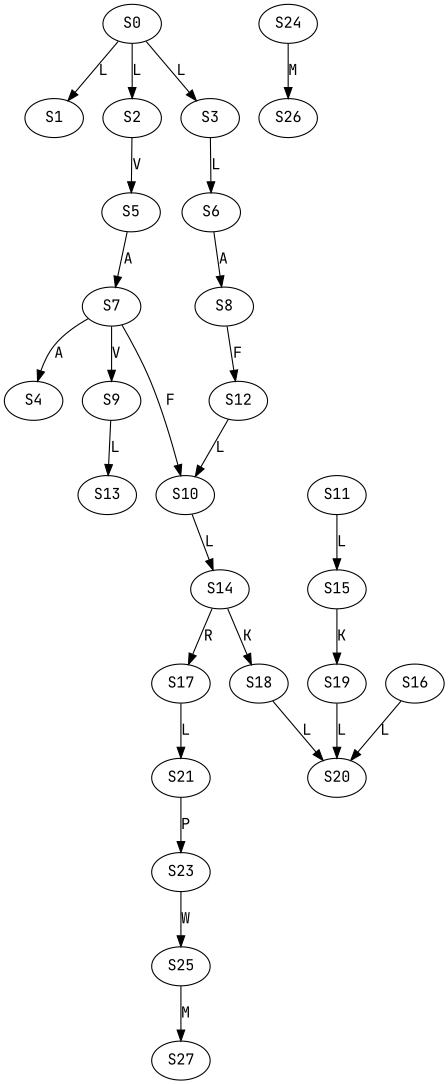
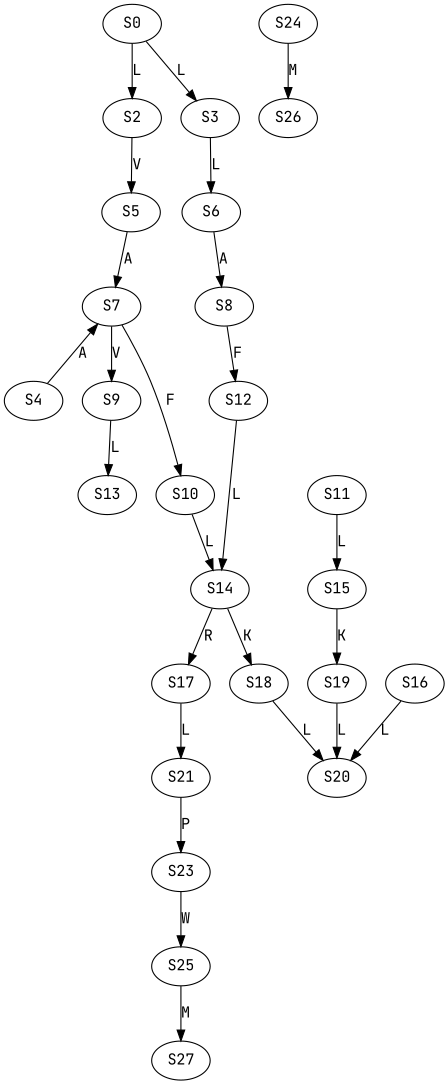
node "S1": removed
edge "S7" -> "S4": reversed
edge "S12" -> "S10": now "S12" -> "S14"
